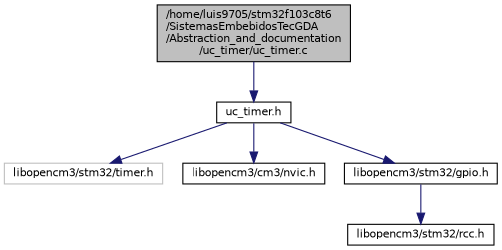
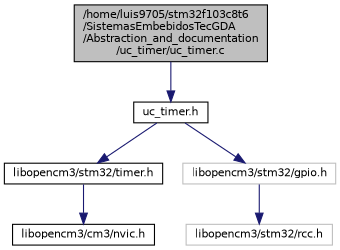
edge "uc_timer.h" -> "libopencm3/cm3/nvic.h": now "libopencm3/stm32/timer.h" -> "libopencm3/cm3/nvic.h"
node "libopencm3/stm32/timer.h": color grey75 -> black
node "libopencm3/stm32/gpio.h": color black -> grey75
node "libopencm3/stm32/rcc.h": color black -> grey75
